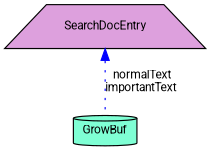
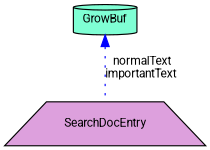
edge "GrowBuf" -> "SearchDocEntry": reversed
